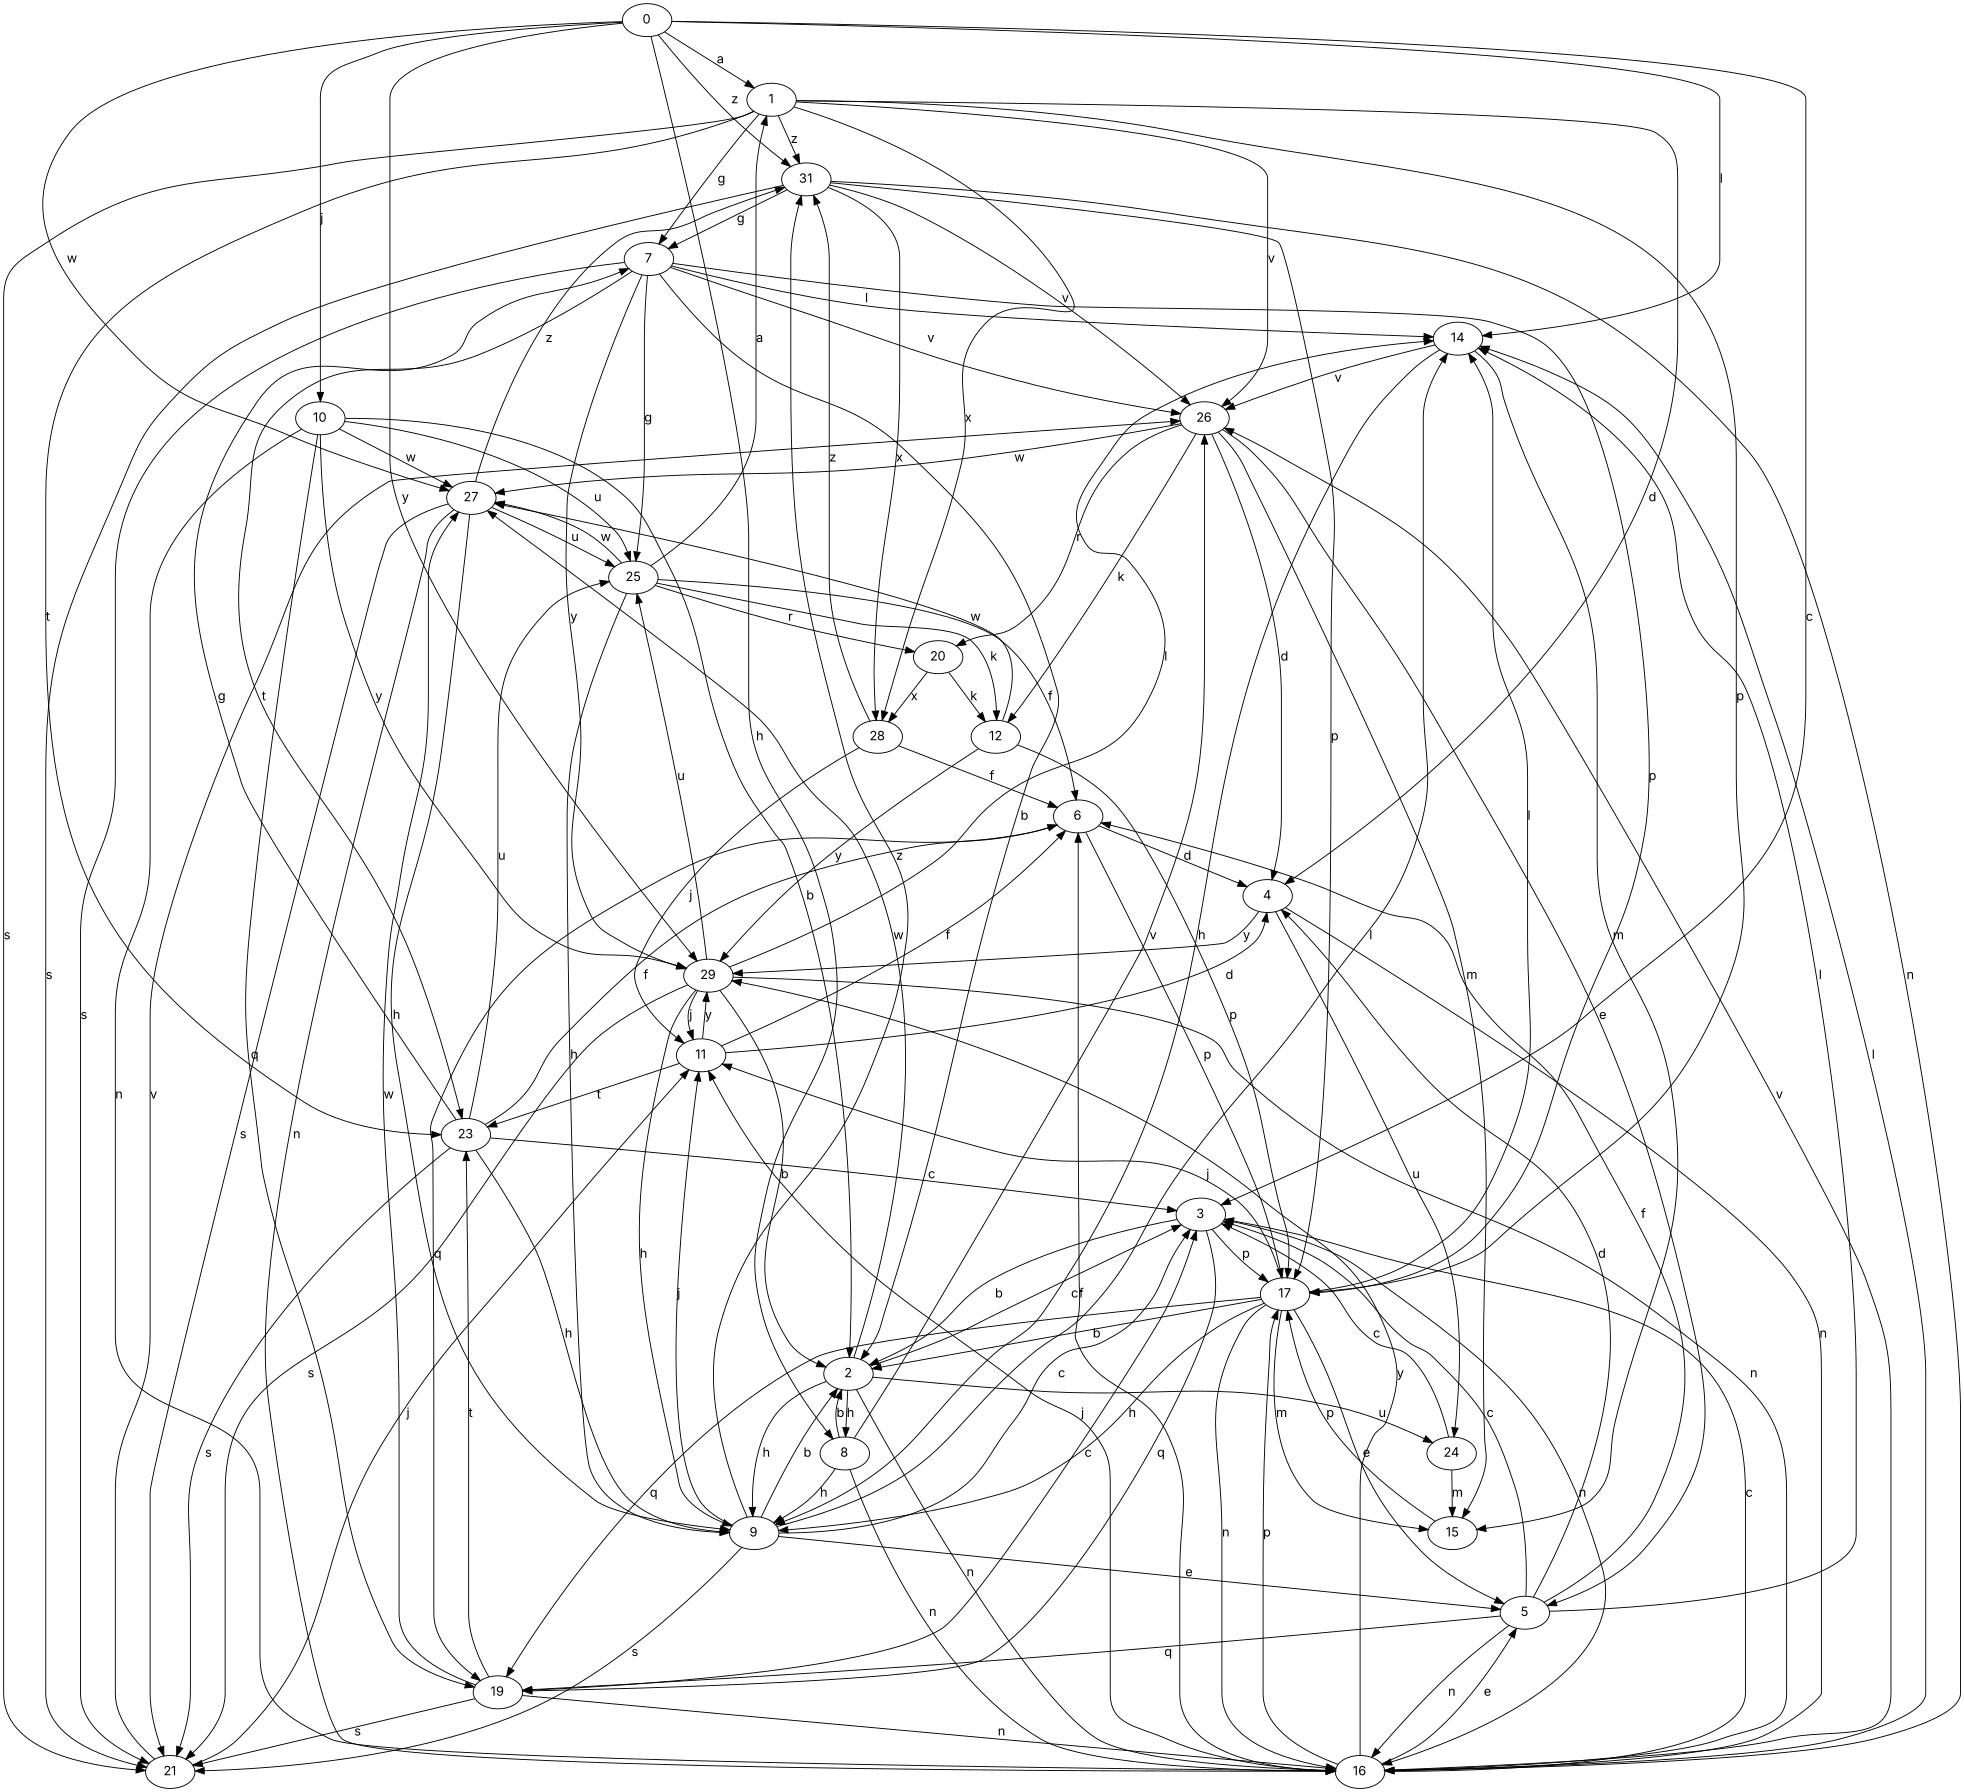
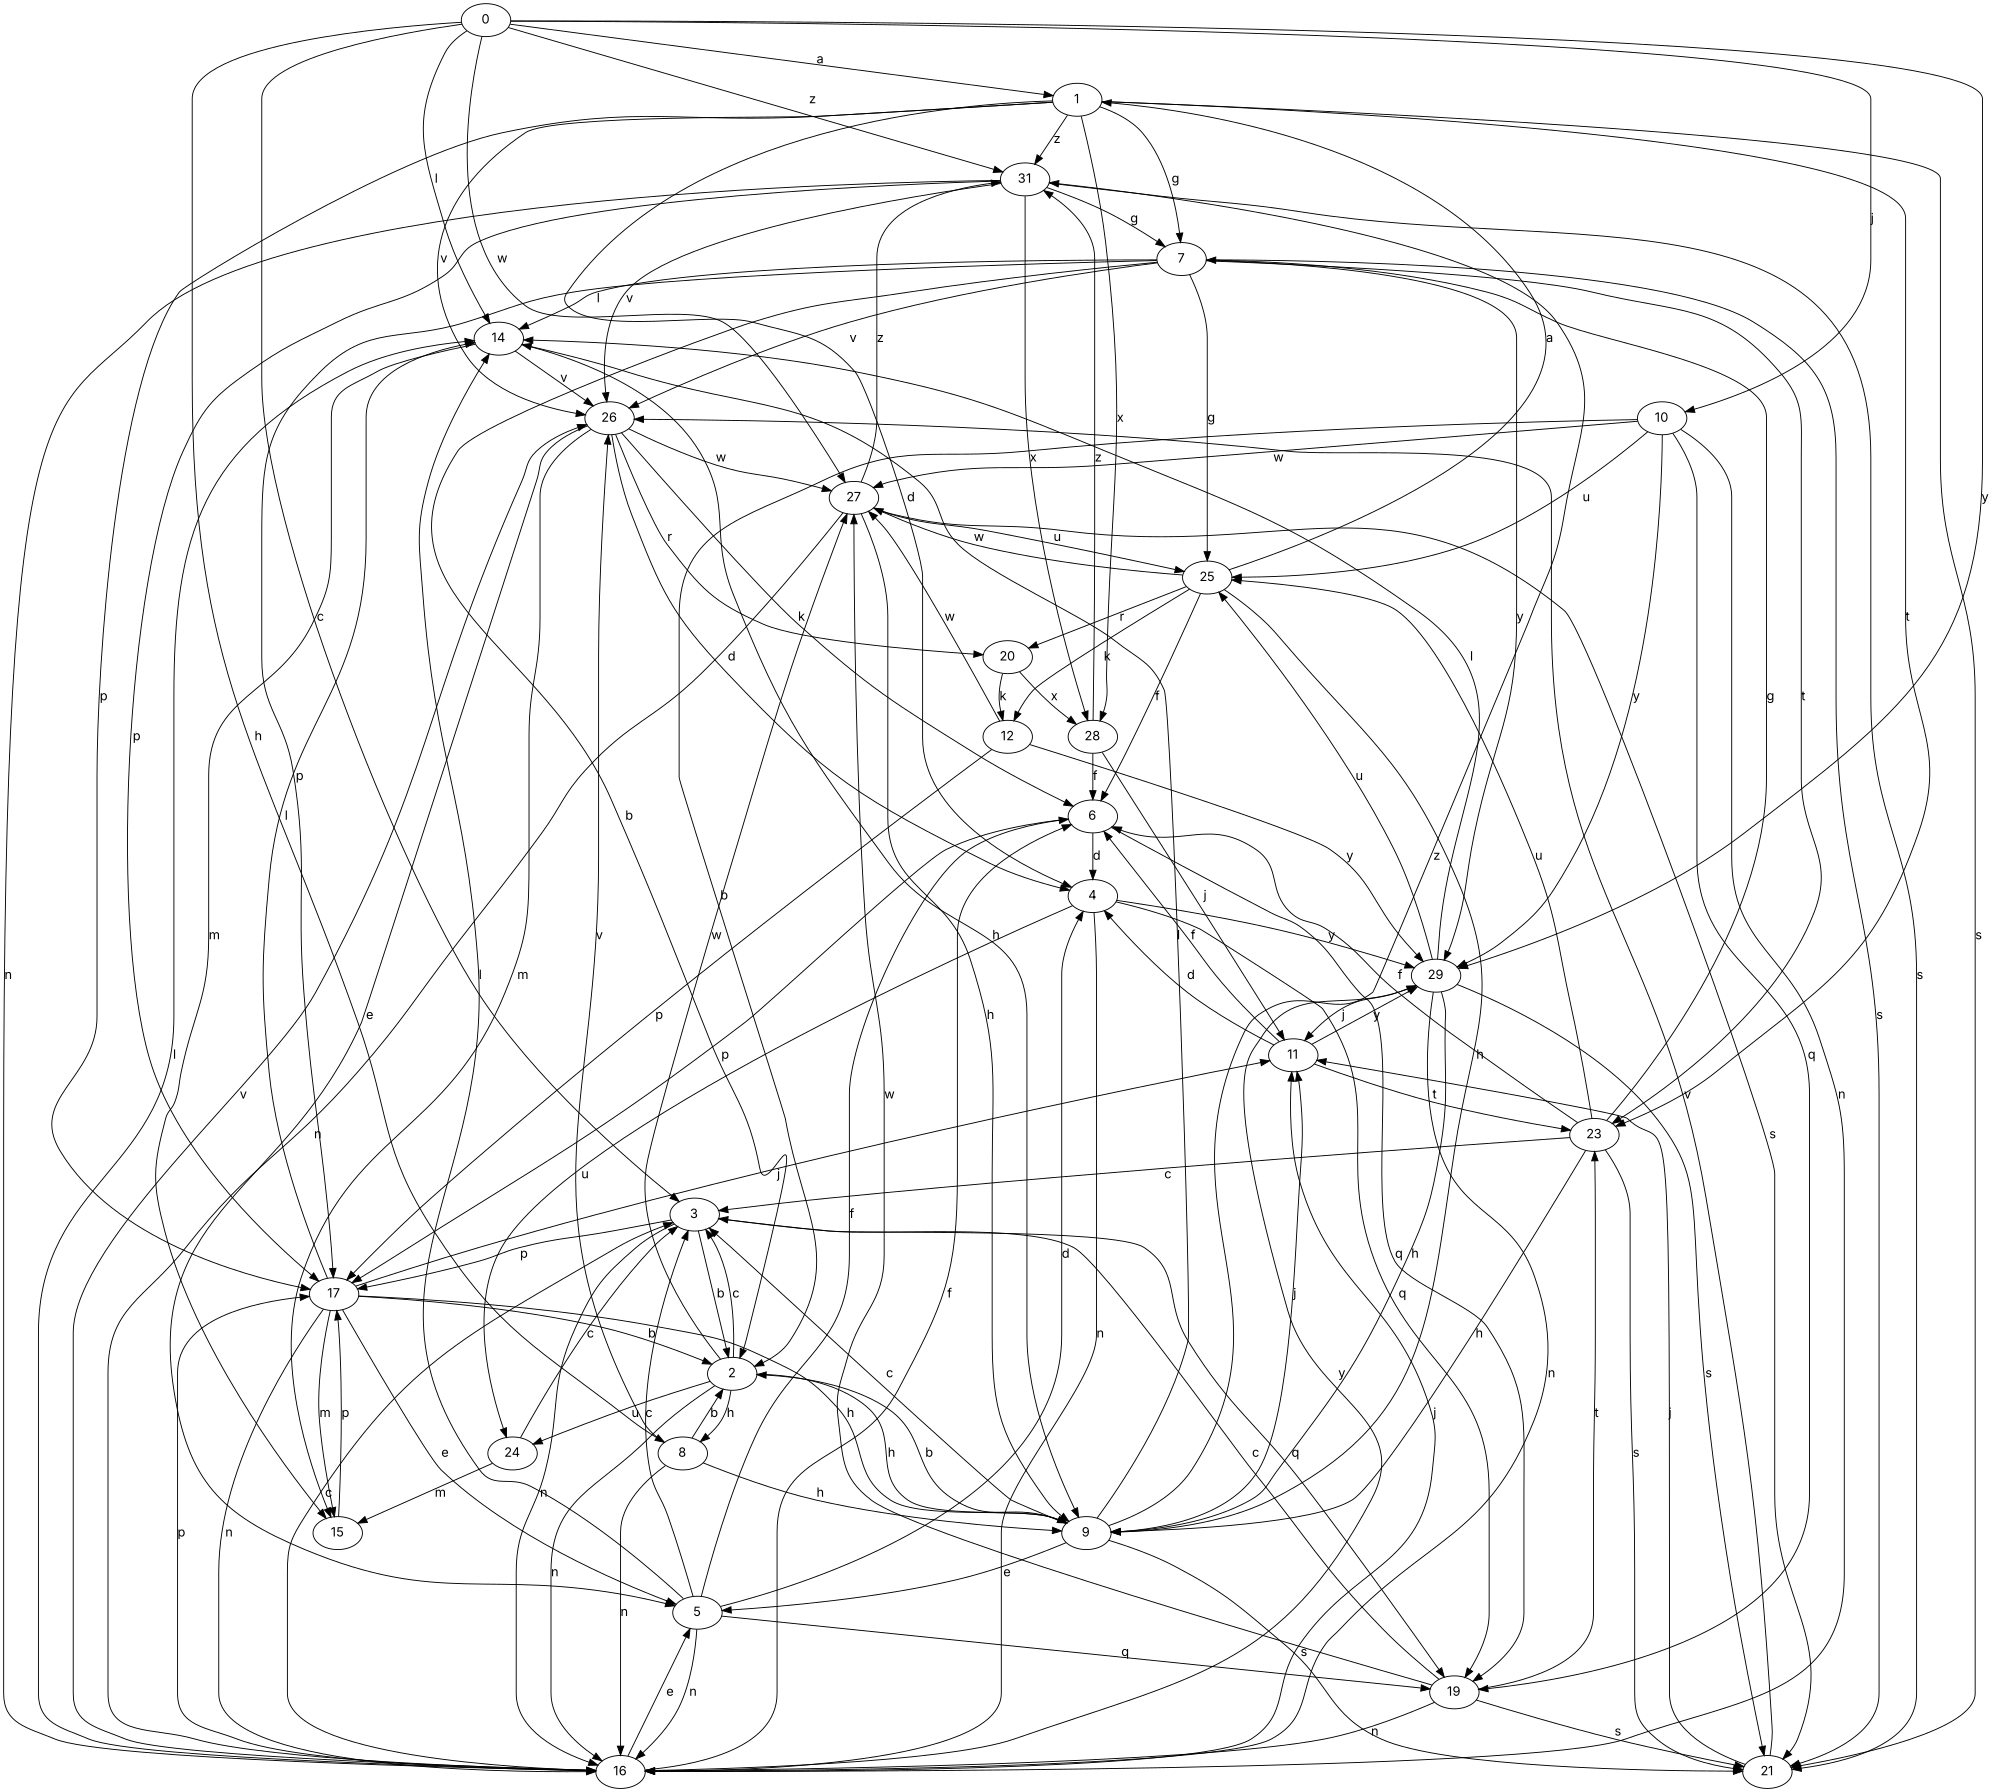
edge "26" -> "12": now "26" -> "6"
edge "29" -> "2": removed, label "b"
edge "17" -> "19": now "4" -> "19"
